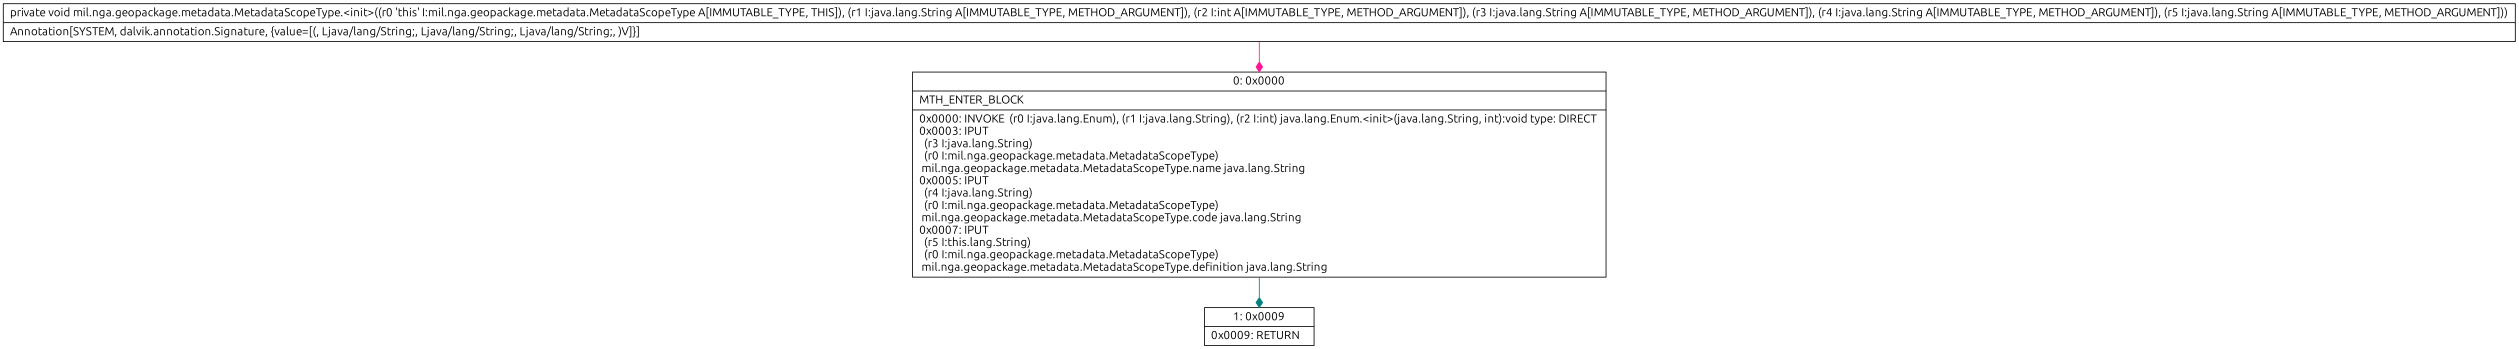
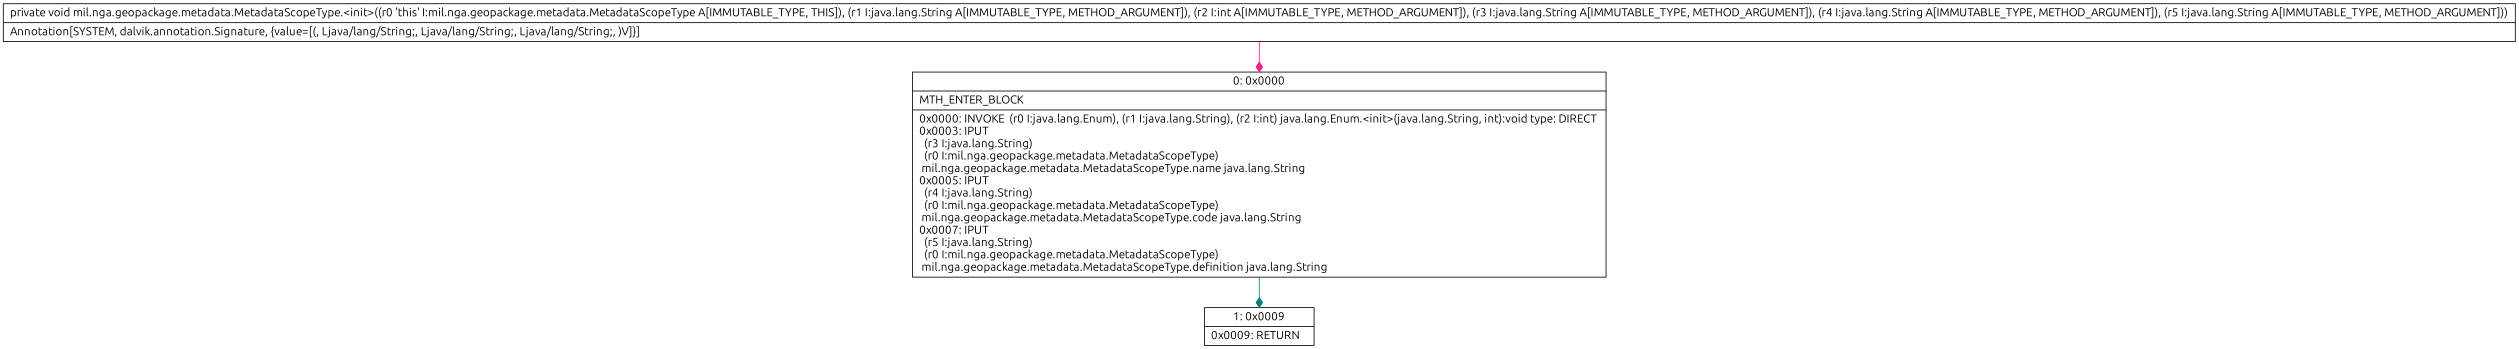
node "0: 0x0000": text "(r5 I:this.lang.String)" -> "(r5 I:java.lang.String)"
